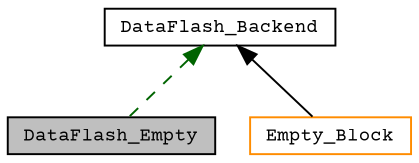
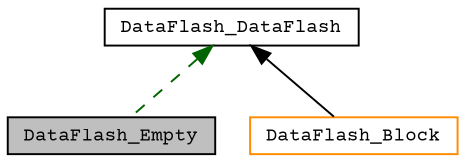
node "DataFlash_Backend": label "DataFlash_Backend" -> "DataFlash_DataFlash"
node "Empty_Block": label "Empty_Block" -> "DataFlash_Block"
